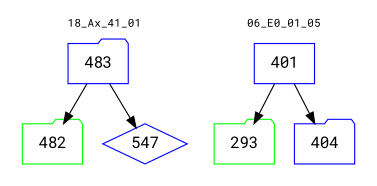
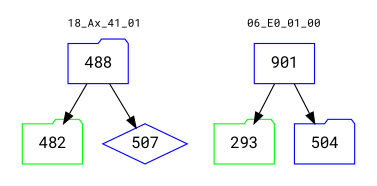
cluster "06_E0_01_05": label "06_E0_01_05" -> "06_E0_01_00"
node "483": label "483" -> "488"
node "401": label "401" -> "901"
node "547": label "547" -> "507"
node "404": label "404" -> "504"
